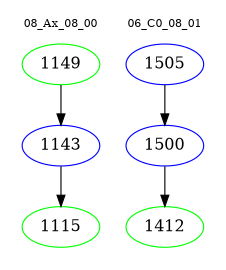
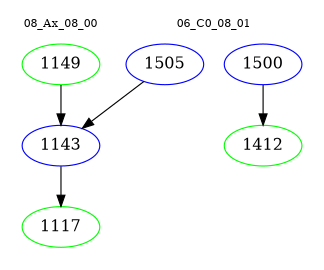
edge "1505" -> "1500": now "1505" -> "1143"
node "1115": label "1115" -> "1117"
